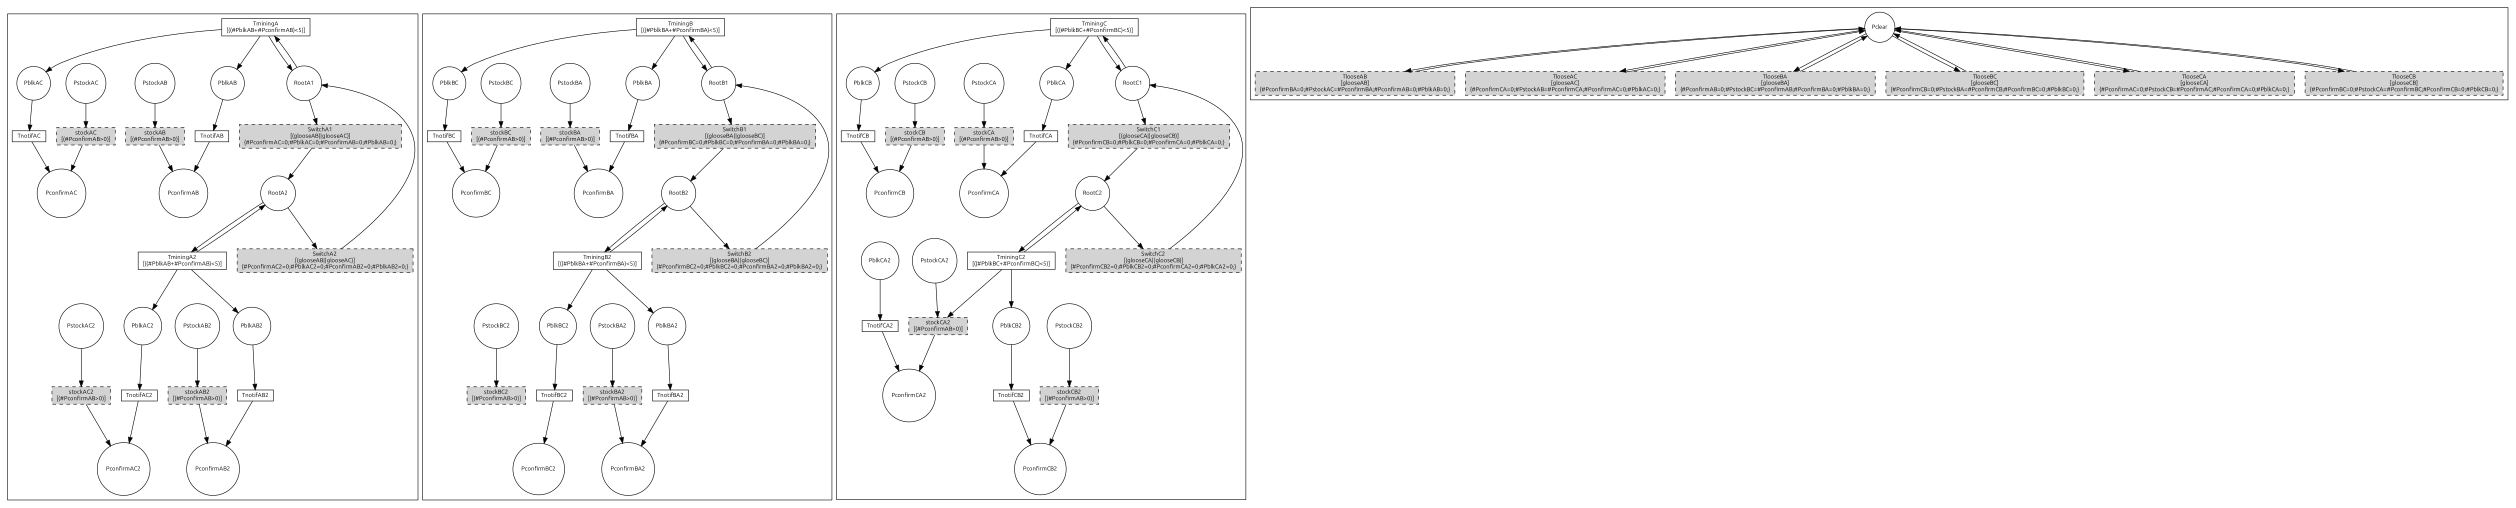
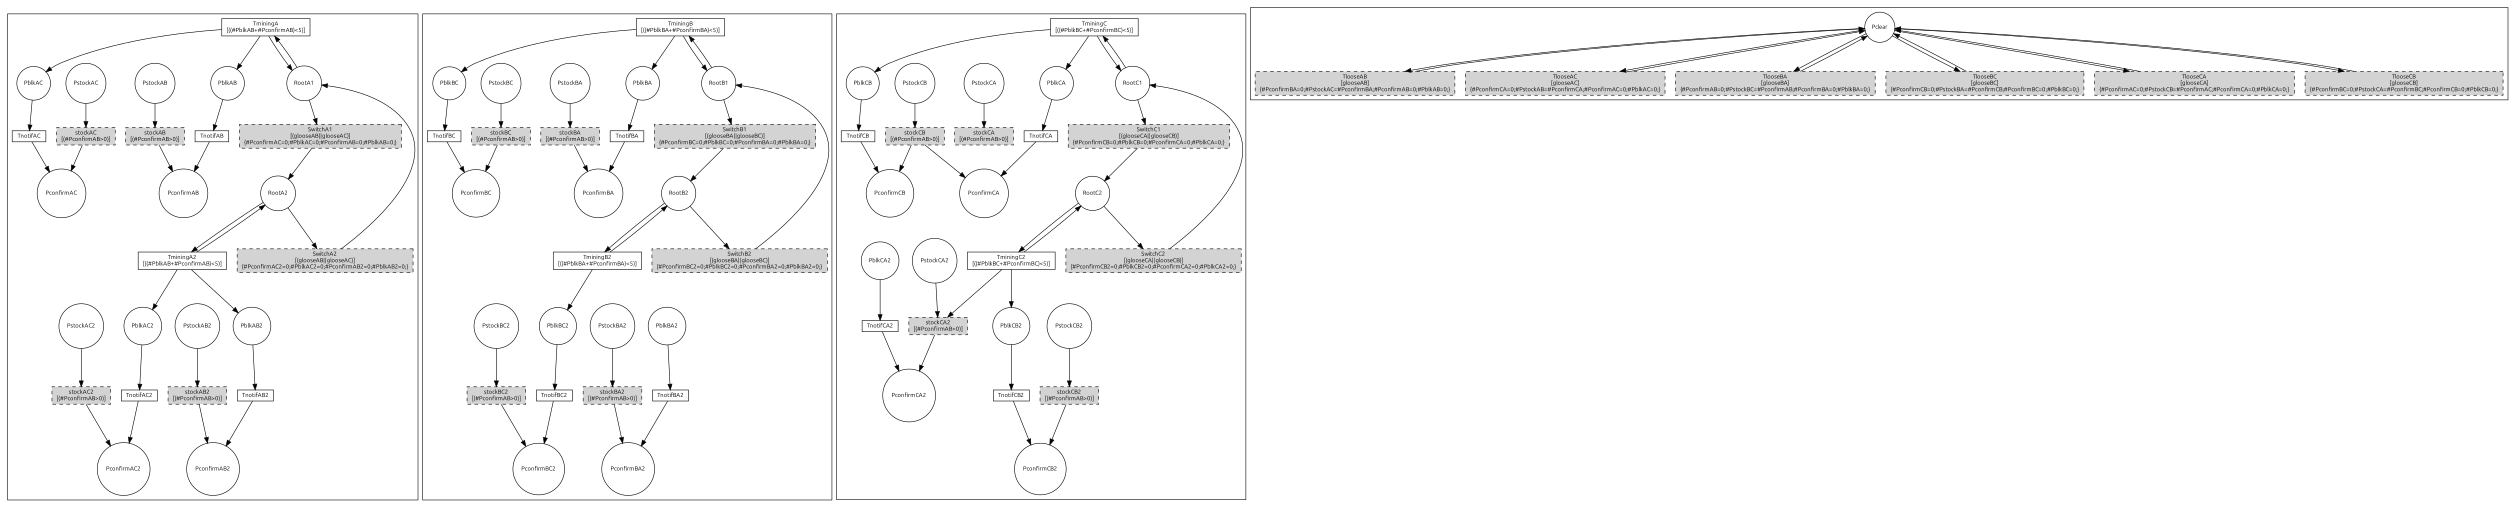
edge "stockCA [(#PconfirmAB>0)]" -> "PconfirmCA": now "stockCB [(#PconfirmAB>0)]" -> "PconfirmCA"
edge "TminingB2 [((#PblkBA+#PconfirmBA)<5)]" -> "PblkBA2": removed
edge "stockBC2 [(#PconfirmAB>0)]" -> "PconfirmBC2": added
